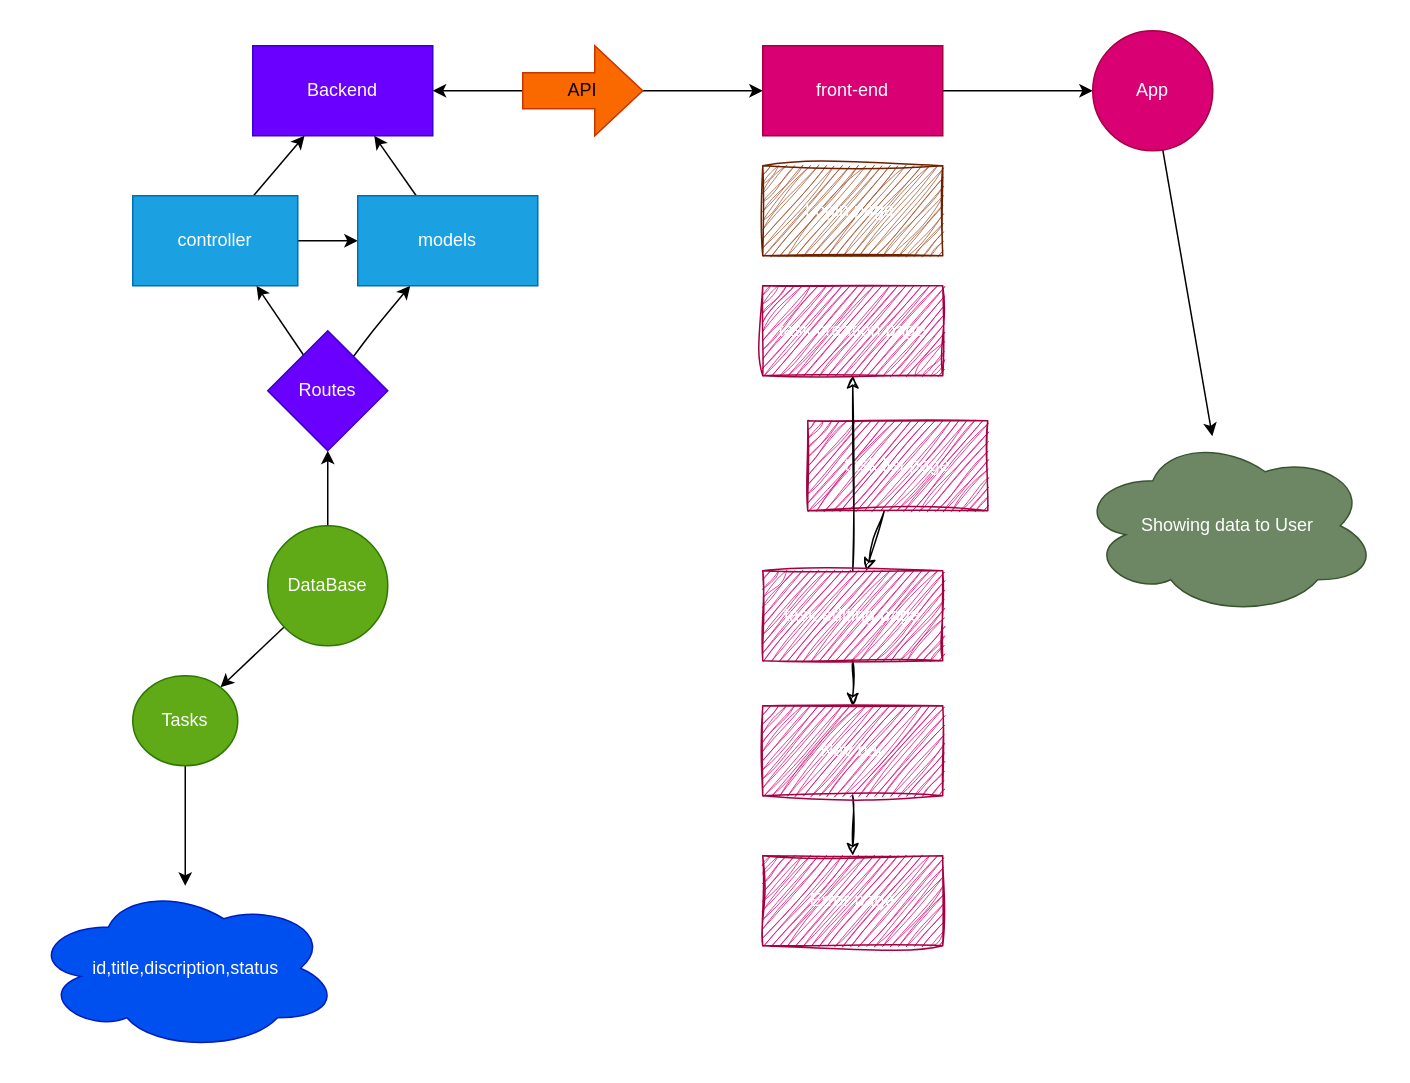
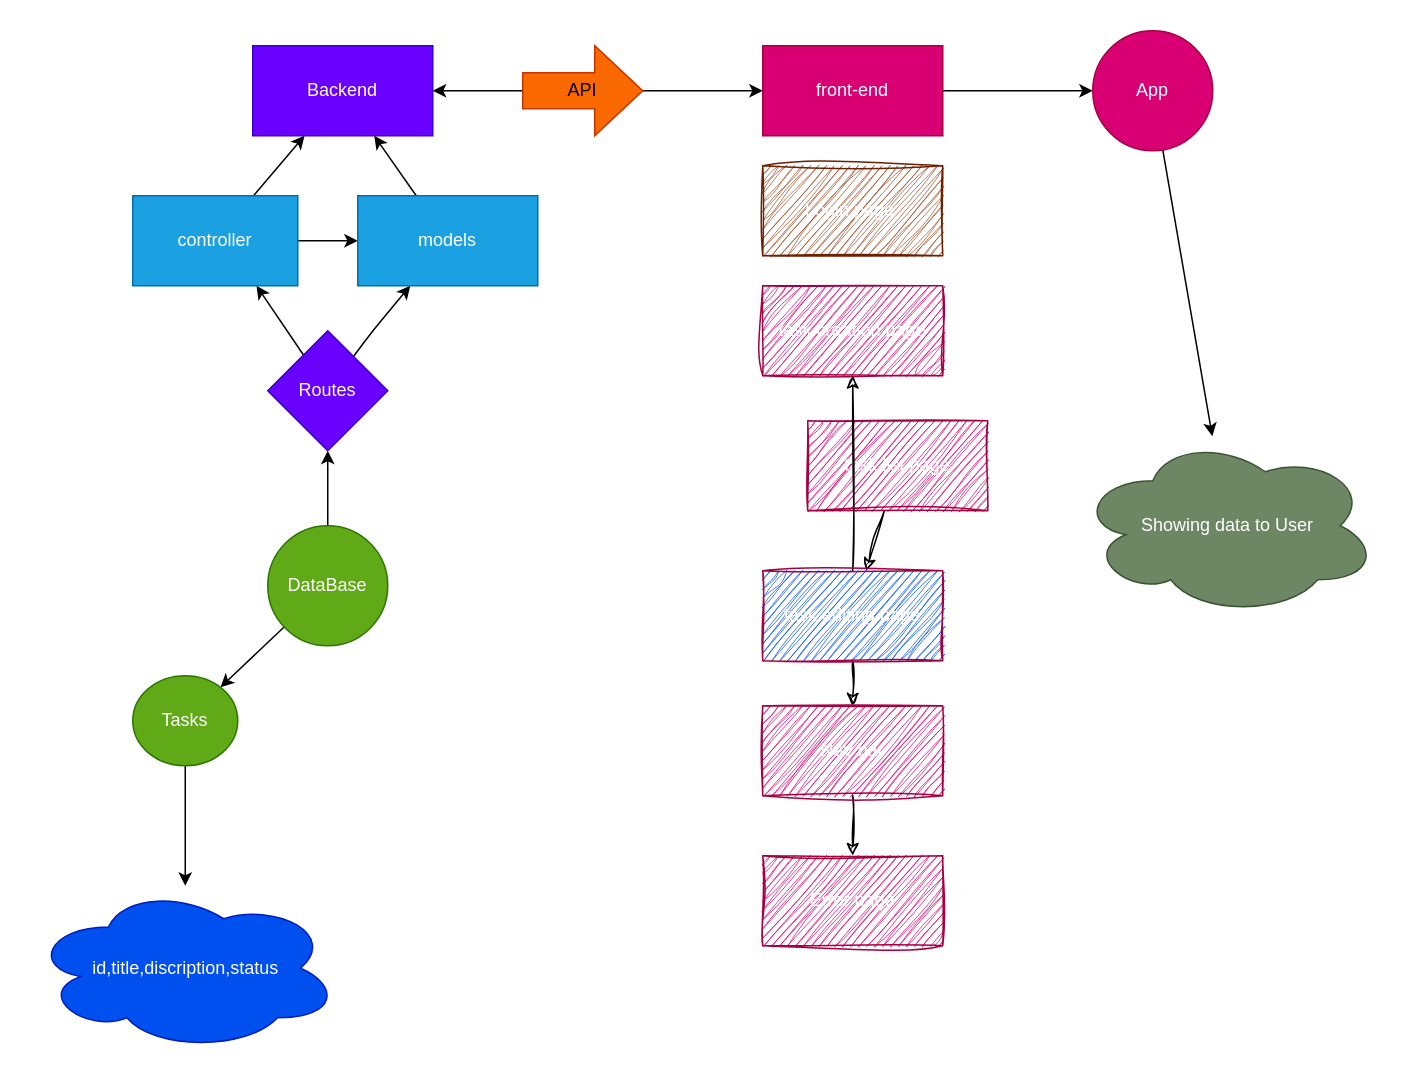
node "task editing page": fillcolor #d80073 -> #0050ef
